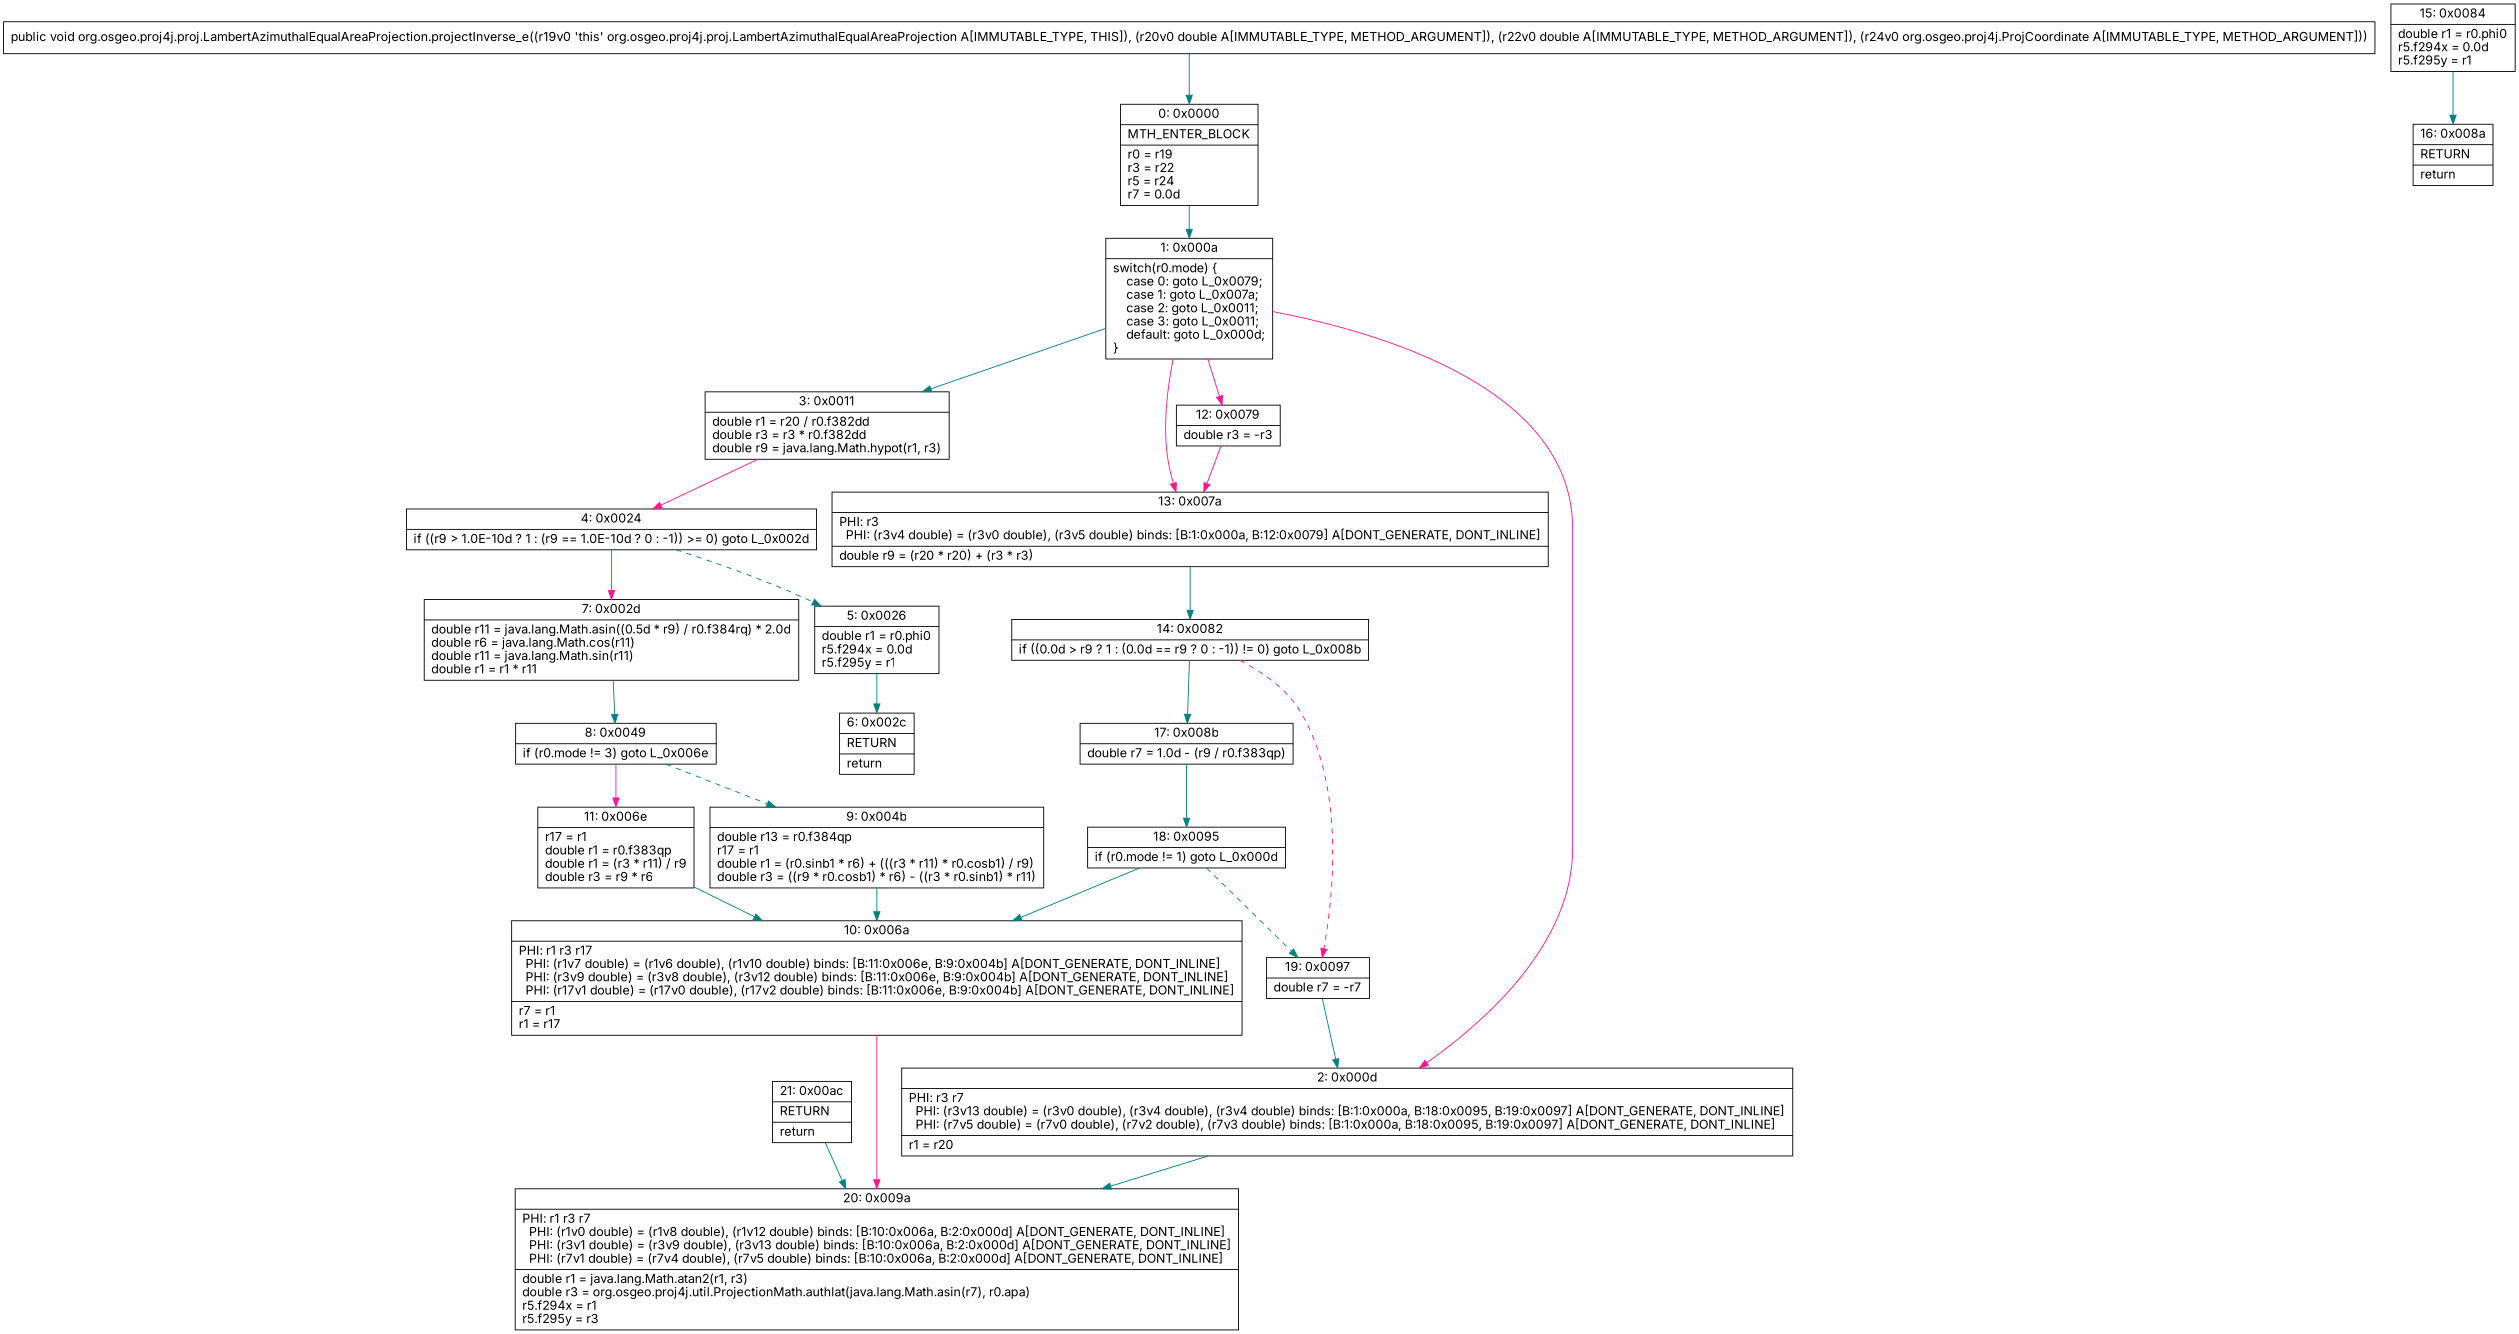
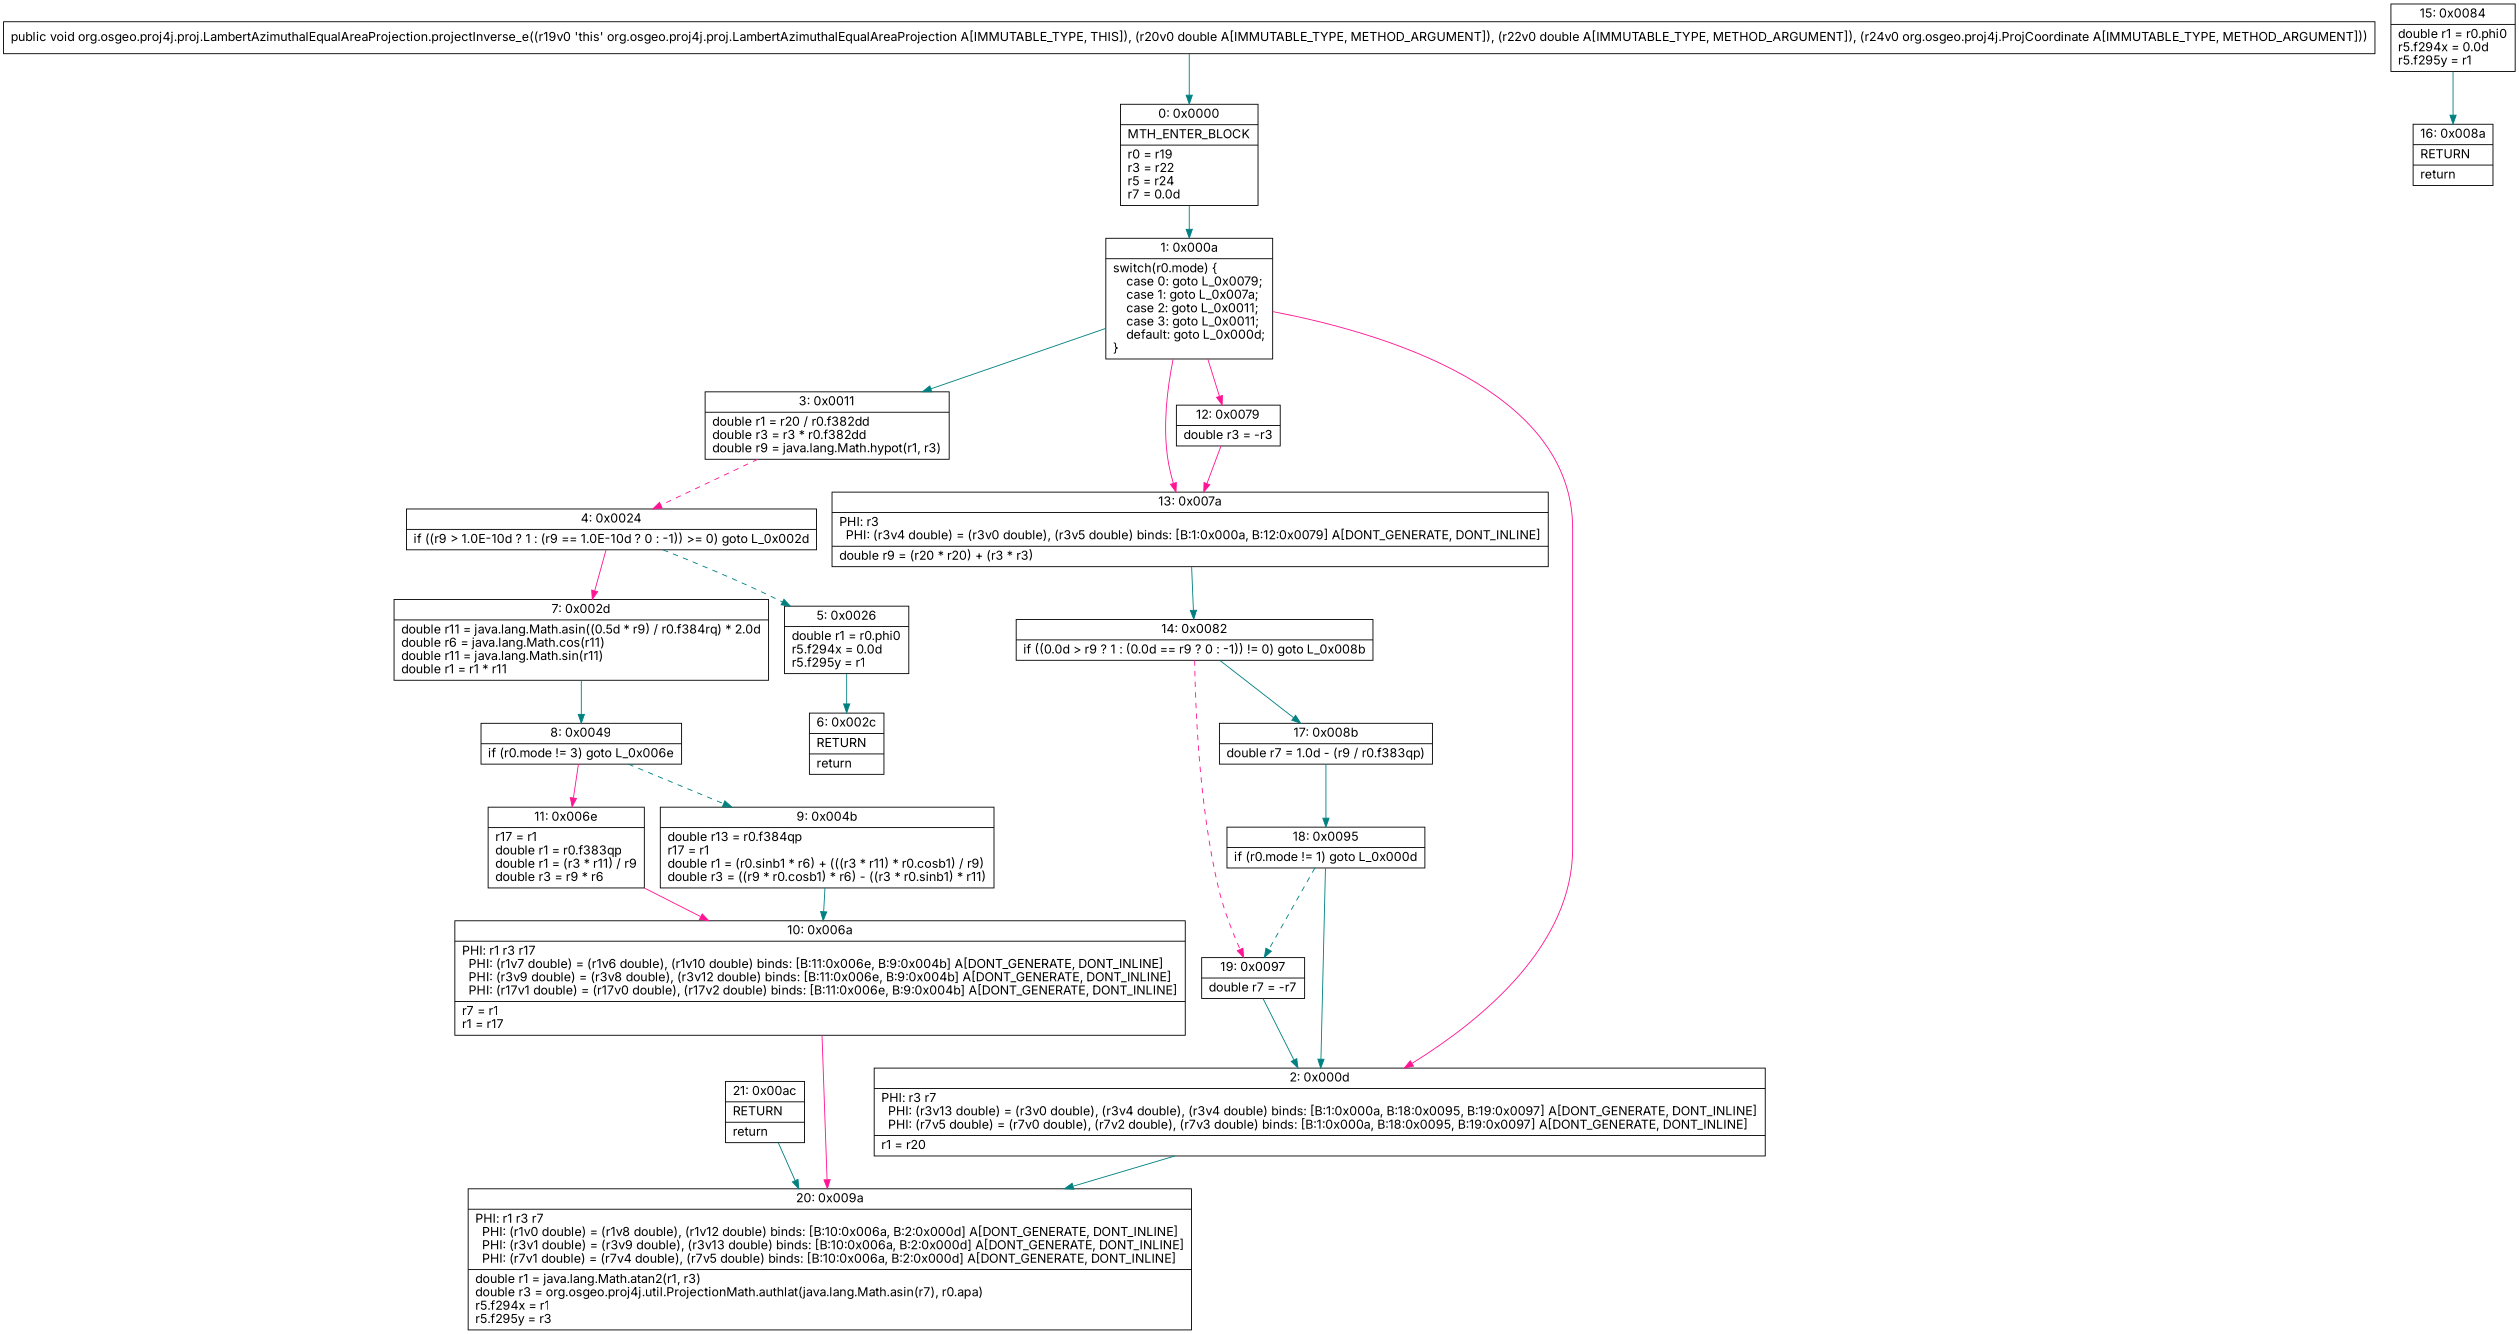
edge "3: 0x0011" -> "4: 0x0024": style solid -> dashed
edge "18: 0x0095" -> "10: 0x006a": now "18: 0x0095" -> "2: 0x000d"
edge "11: 0x006e" -> "10: 0x006a": color teal -> deeppink
